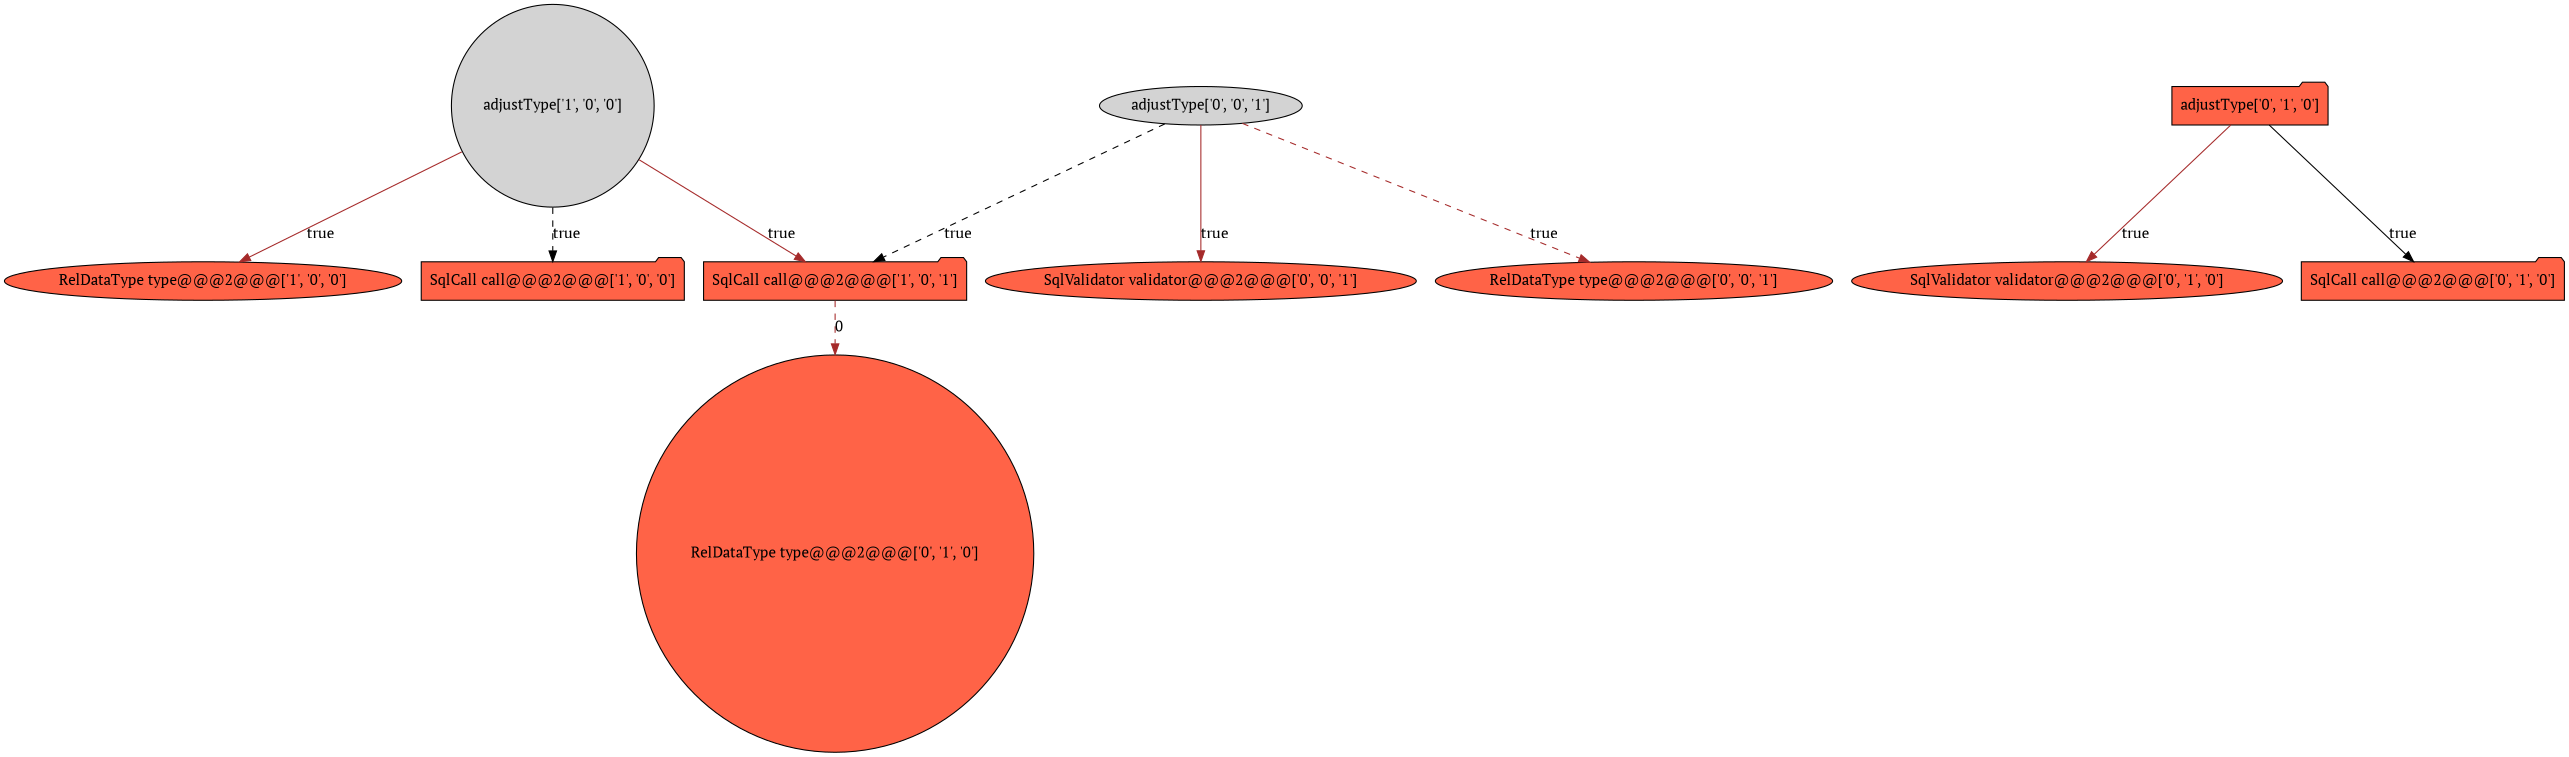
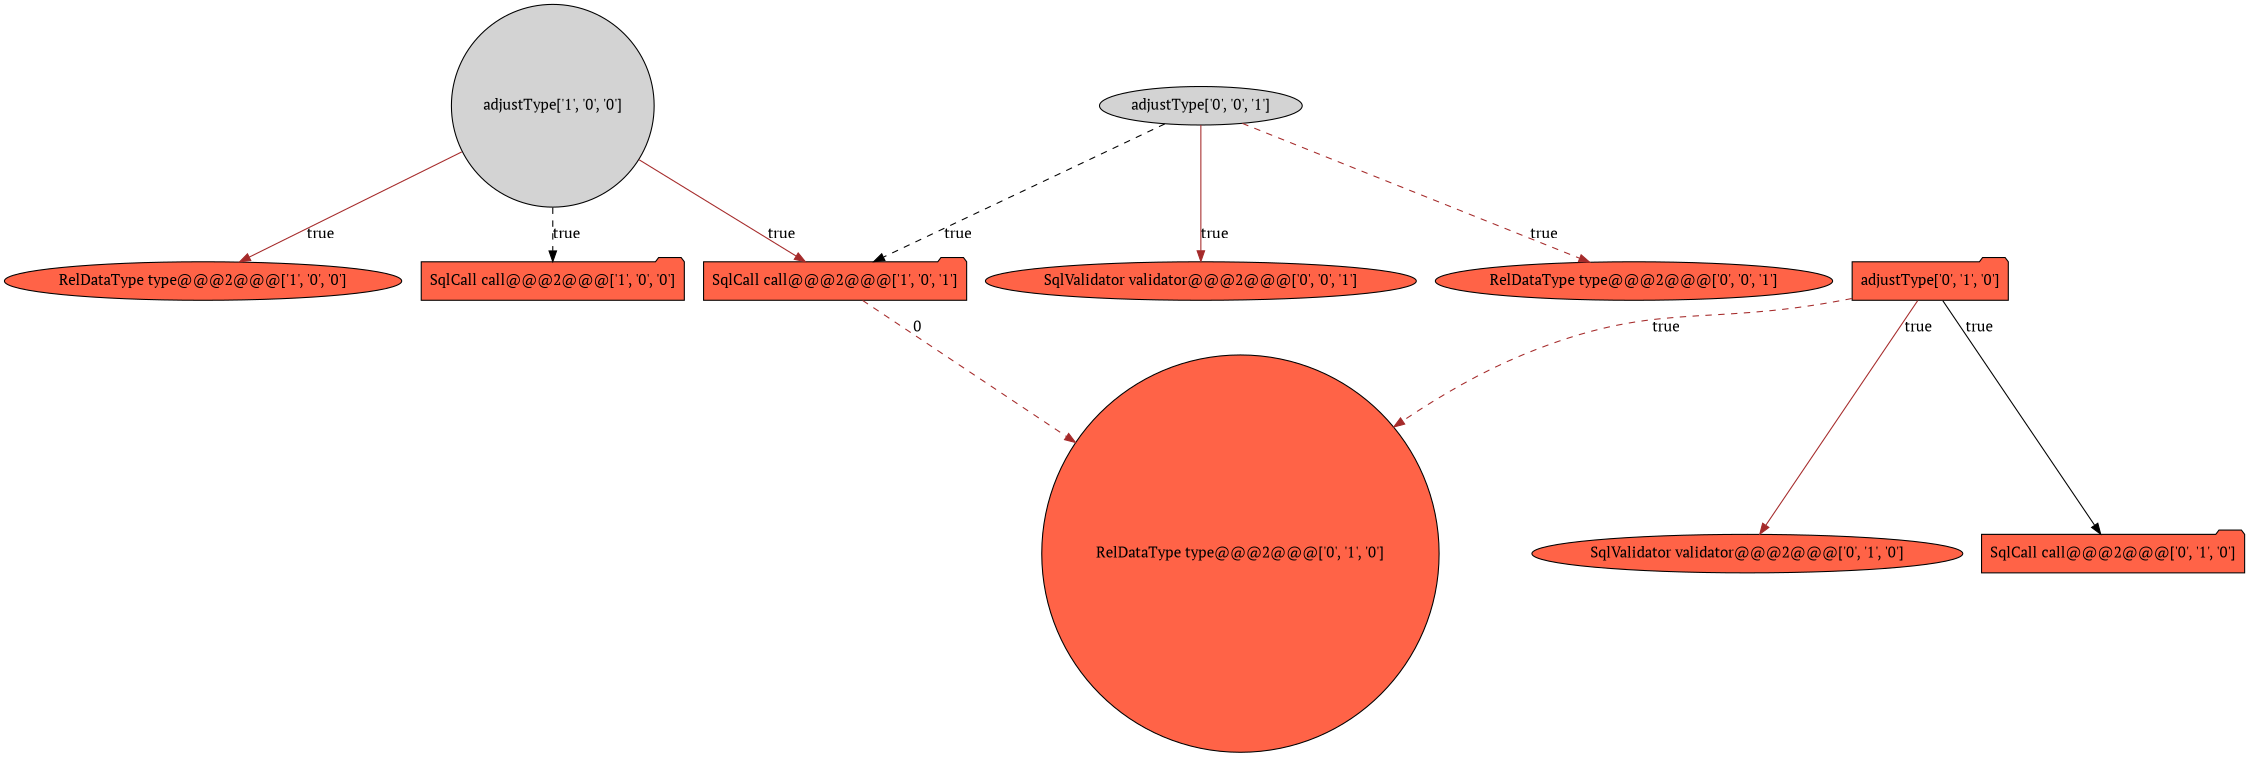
edge "adjustType['0', '1', '0']" -> "RelDataType type@@@2@@@['0', '1', '0']": added, label "true"
